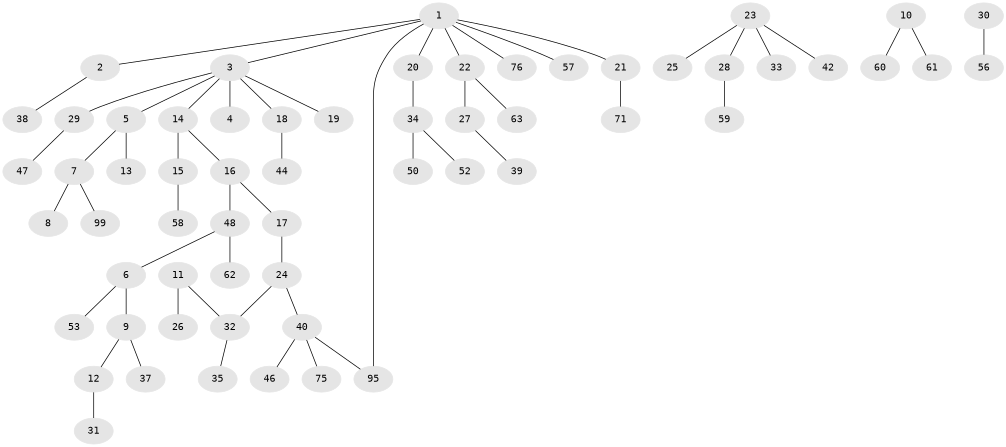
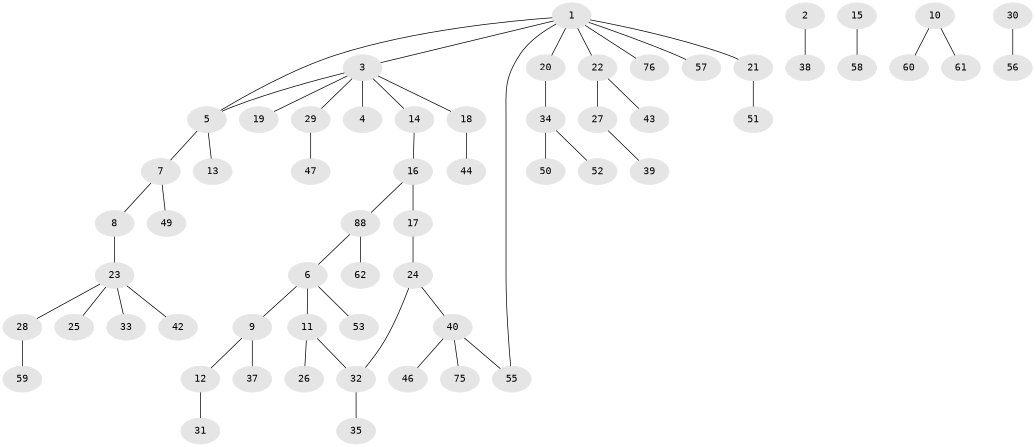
edge "1" -- "2": now "1" -- "5"
node "63": label "63" -> "43"
node "71": label "71" -> "51"
edge "14" -- "15": removed
node "99": label "99" -> "49"
node "48": label "48" -> "88"
edge "8" -- "23": added
edge "6" -- "11": added
node "95": label "95" -> "55"
